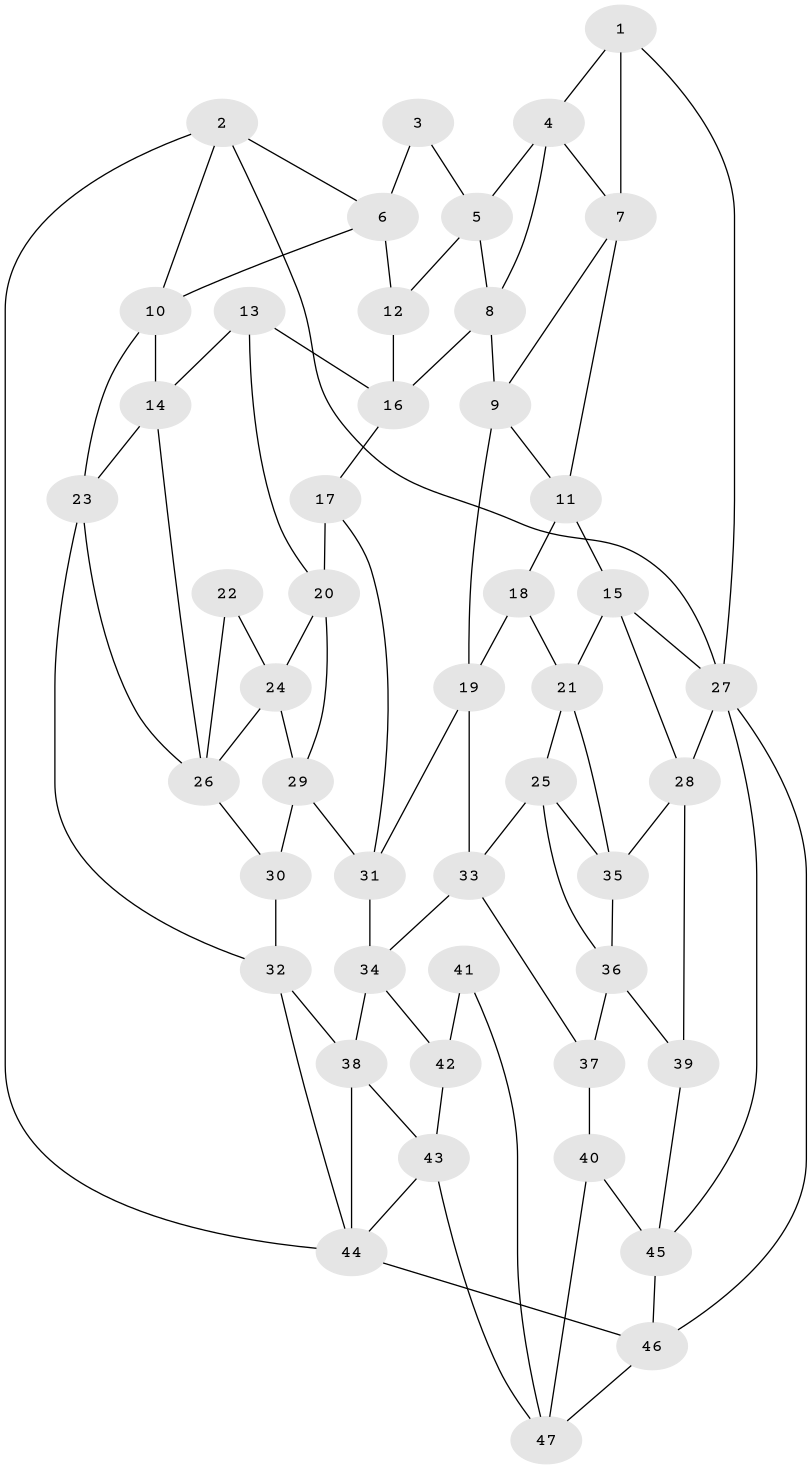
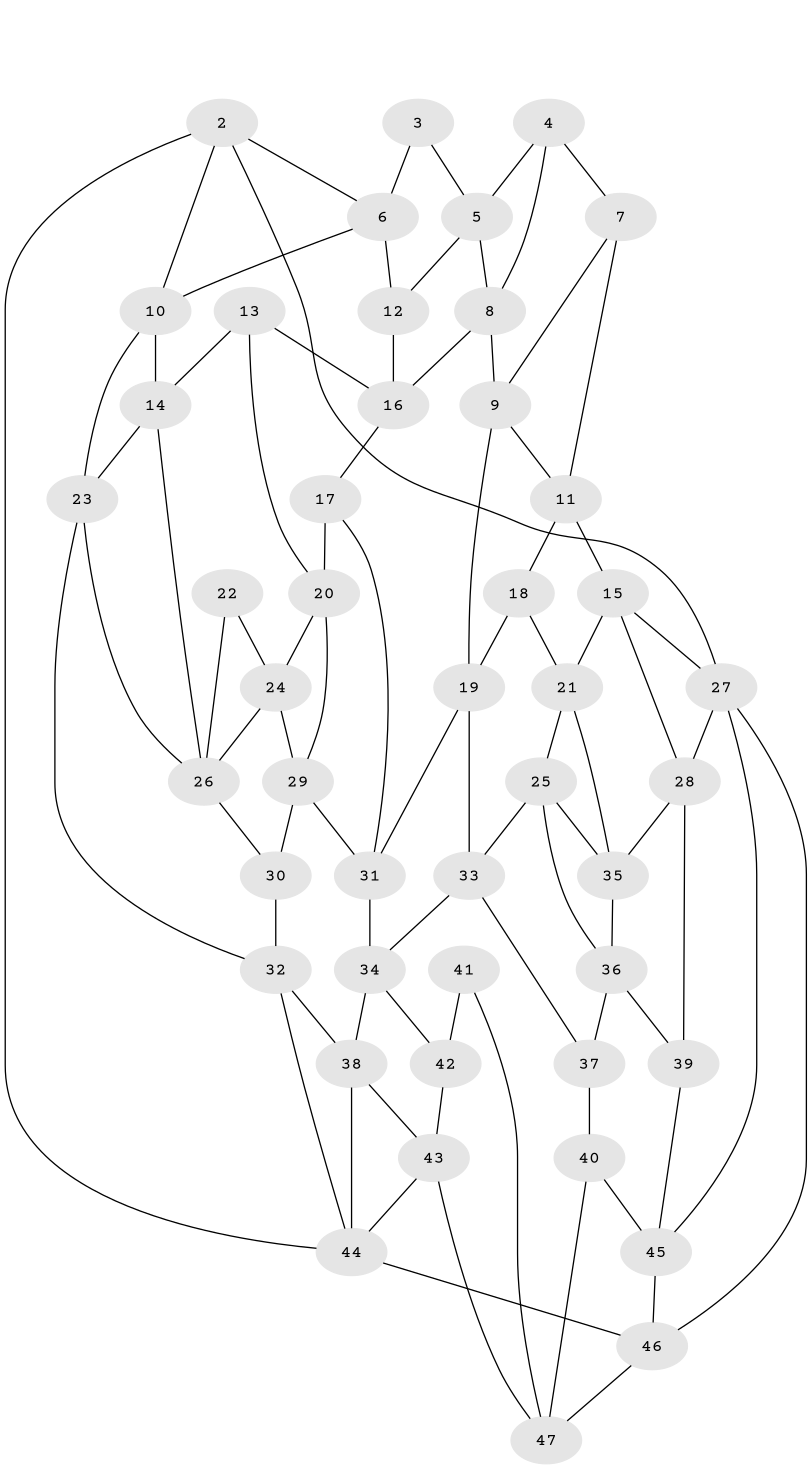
node "1": removed
